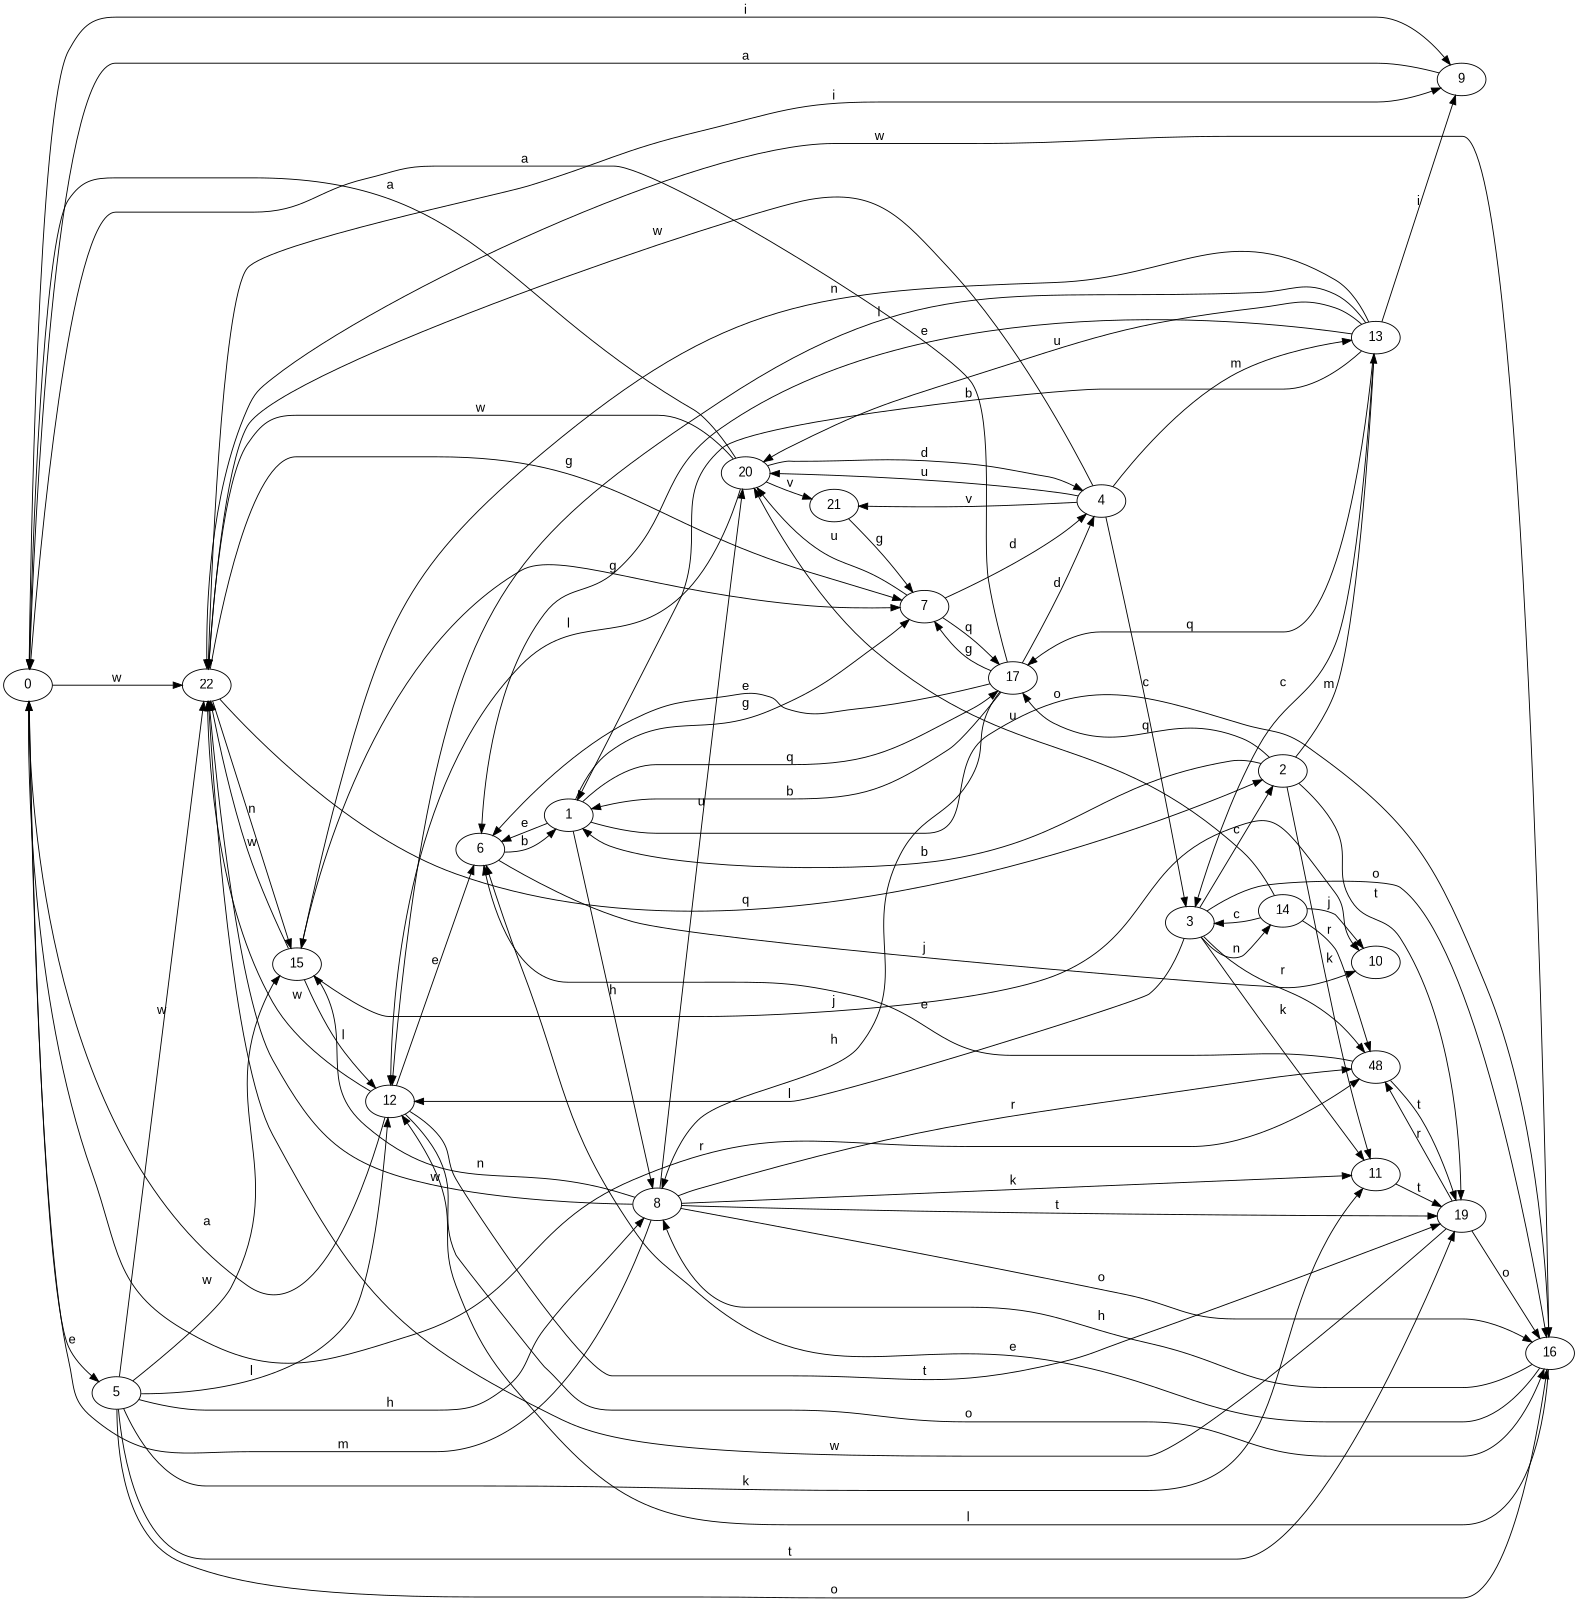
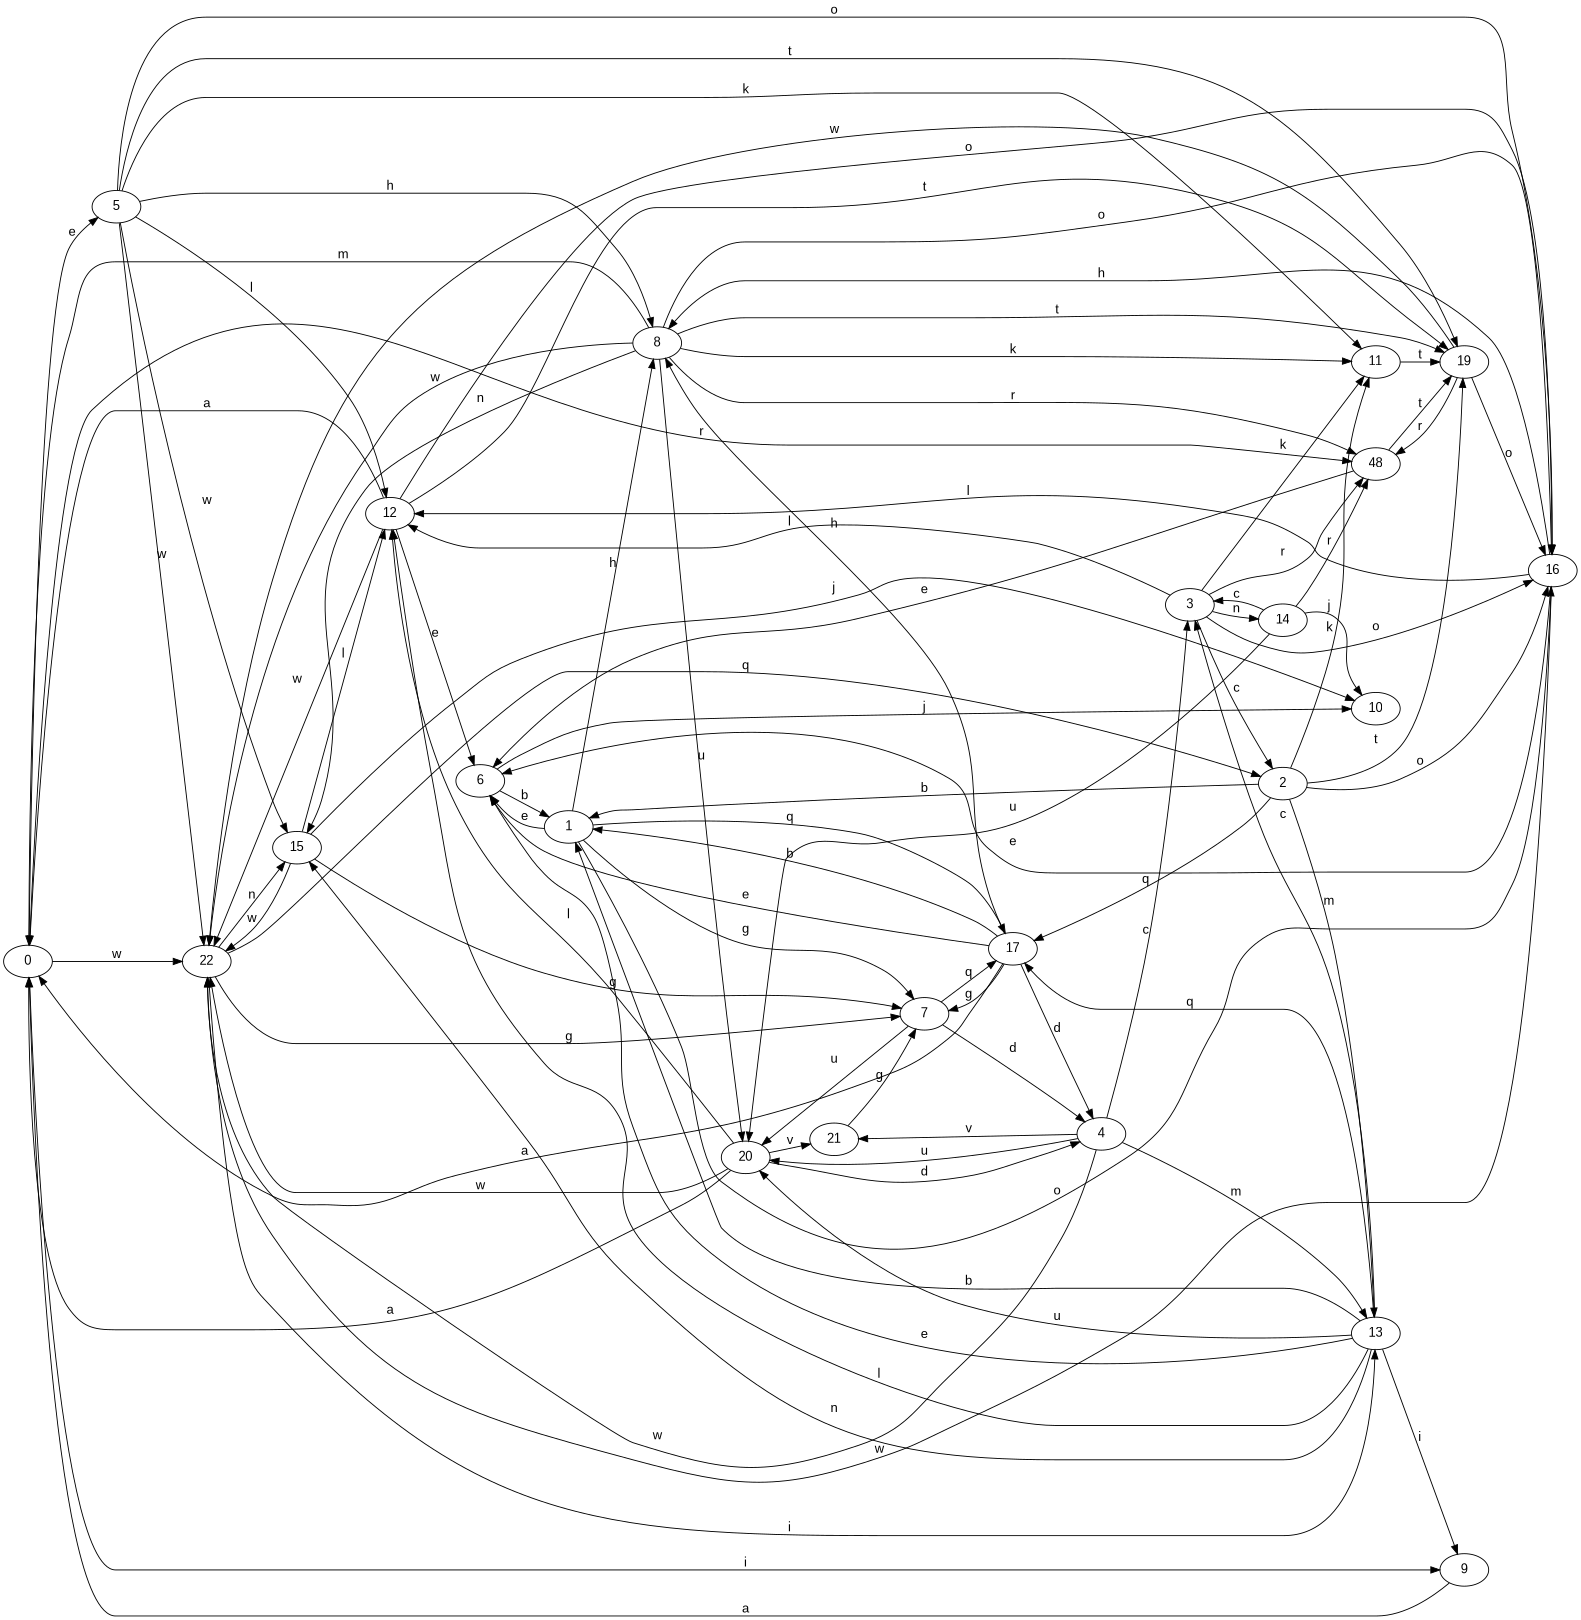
edge "22" -> "9": now "22" -> "13"
edge "2" -> "16": added, label "o"
